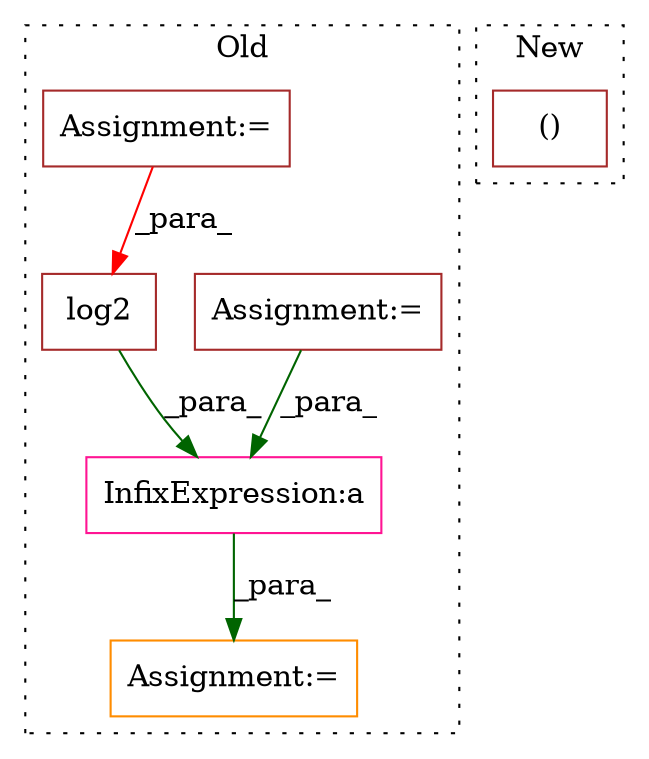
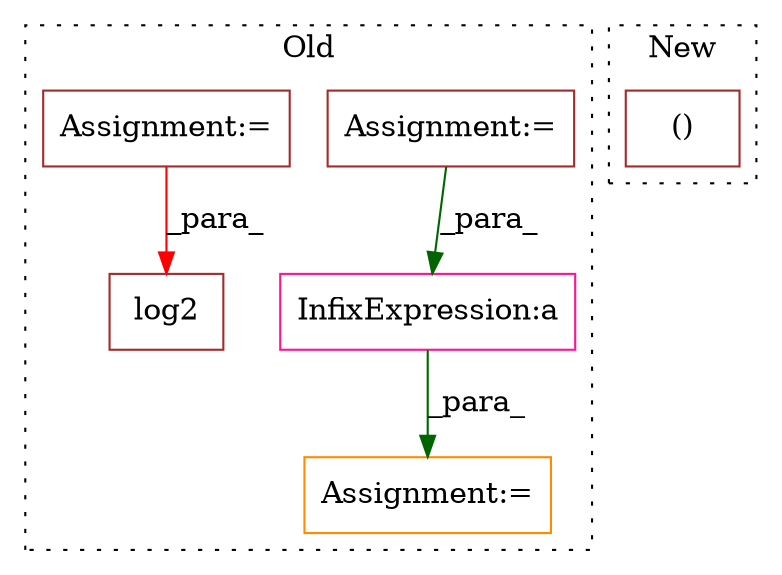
edge "log2" -> "InfixExpression:a": removed, label "_para_"
